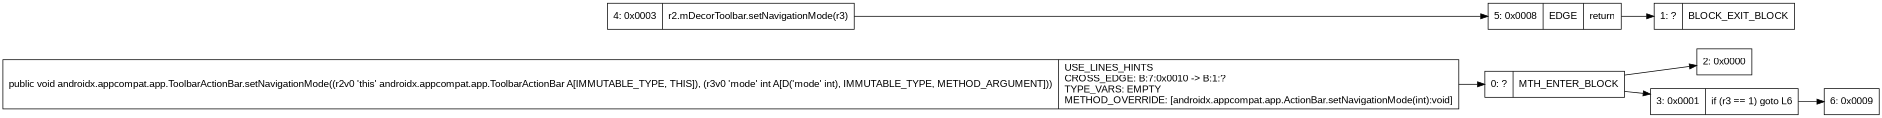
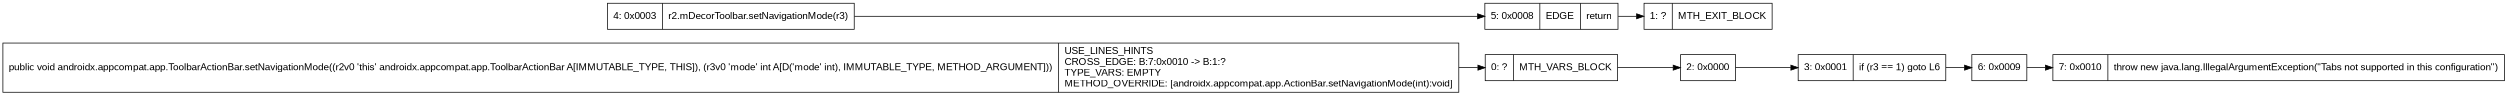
node "1: ?": text "BLOCK_EXIT_BLOCK" -> "MTH_EXIT_BLOCK"
node "7: 0x0010": added
node "0: ?": text "MTH_ENTER_BLOCK" -> "MTH_VARS_BLOCK"
edge "0: ?" -> "3: 0x0001": now "2: 0x0000" -> "3: 0x0001"
